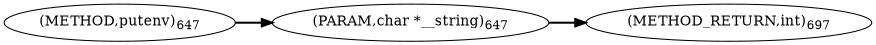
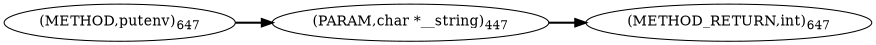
node "(PARAM,char *__string)": text "647" -> "447"
node "(METHOD_RETURN,int)": text "697" -> "647"
